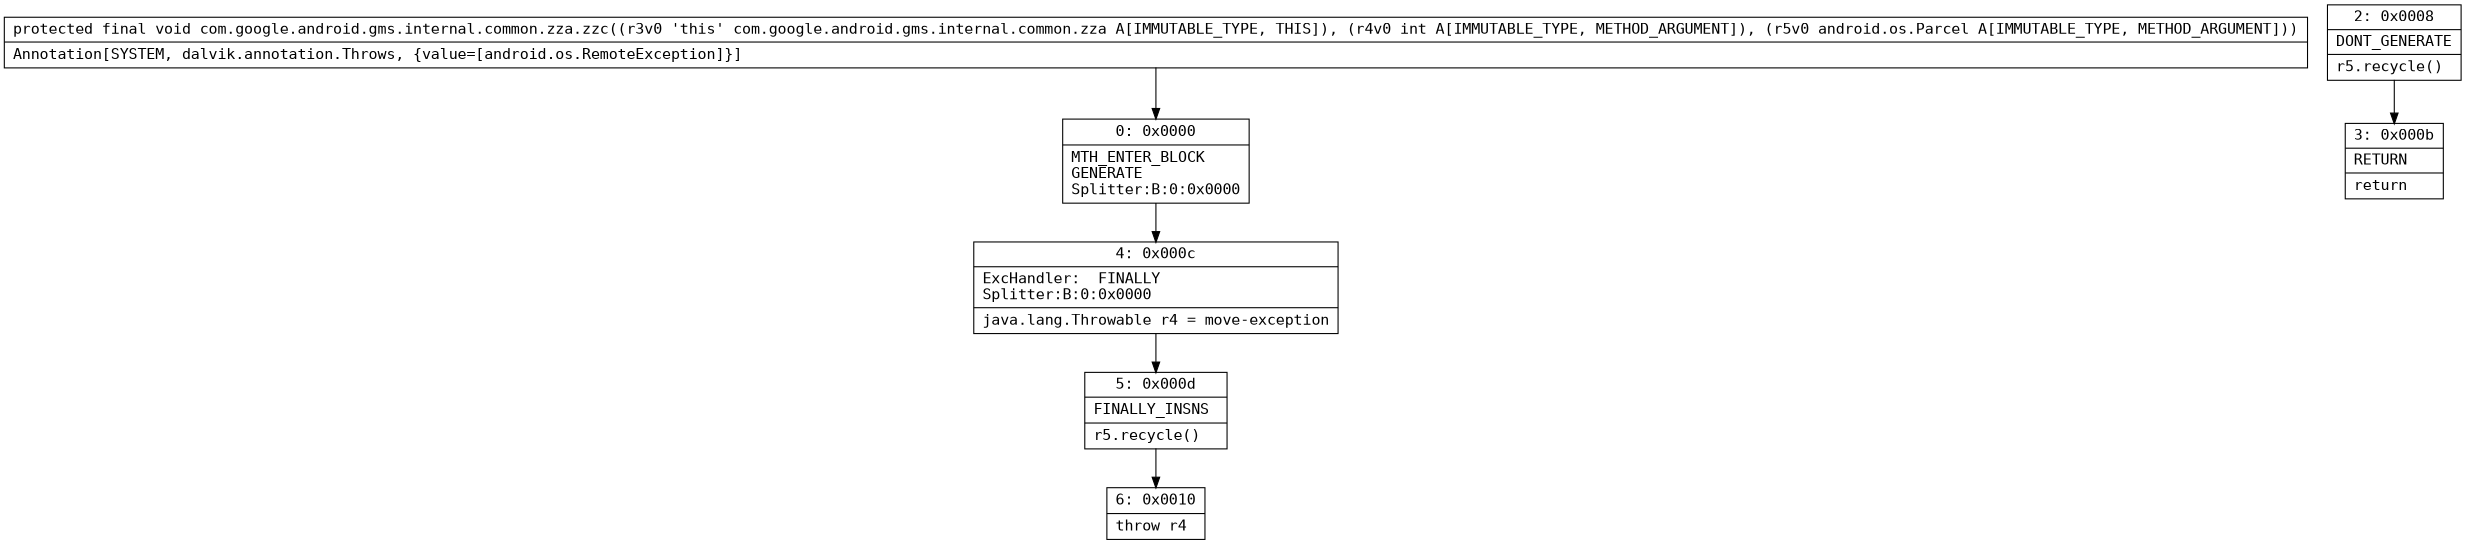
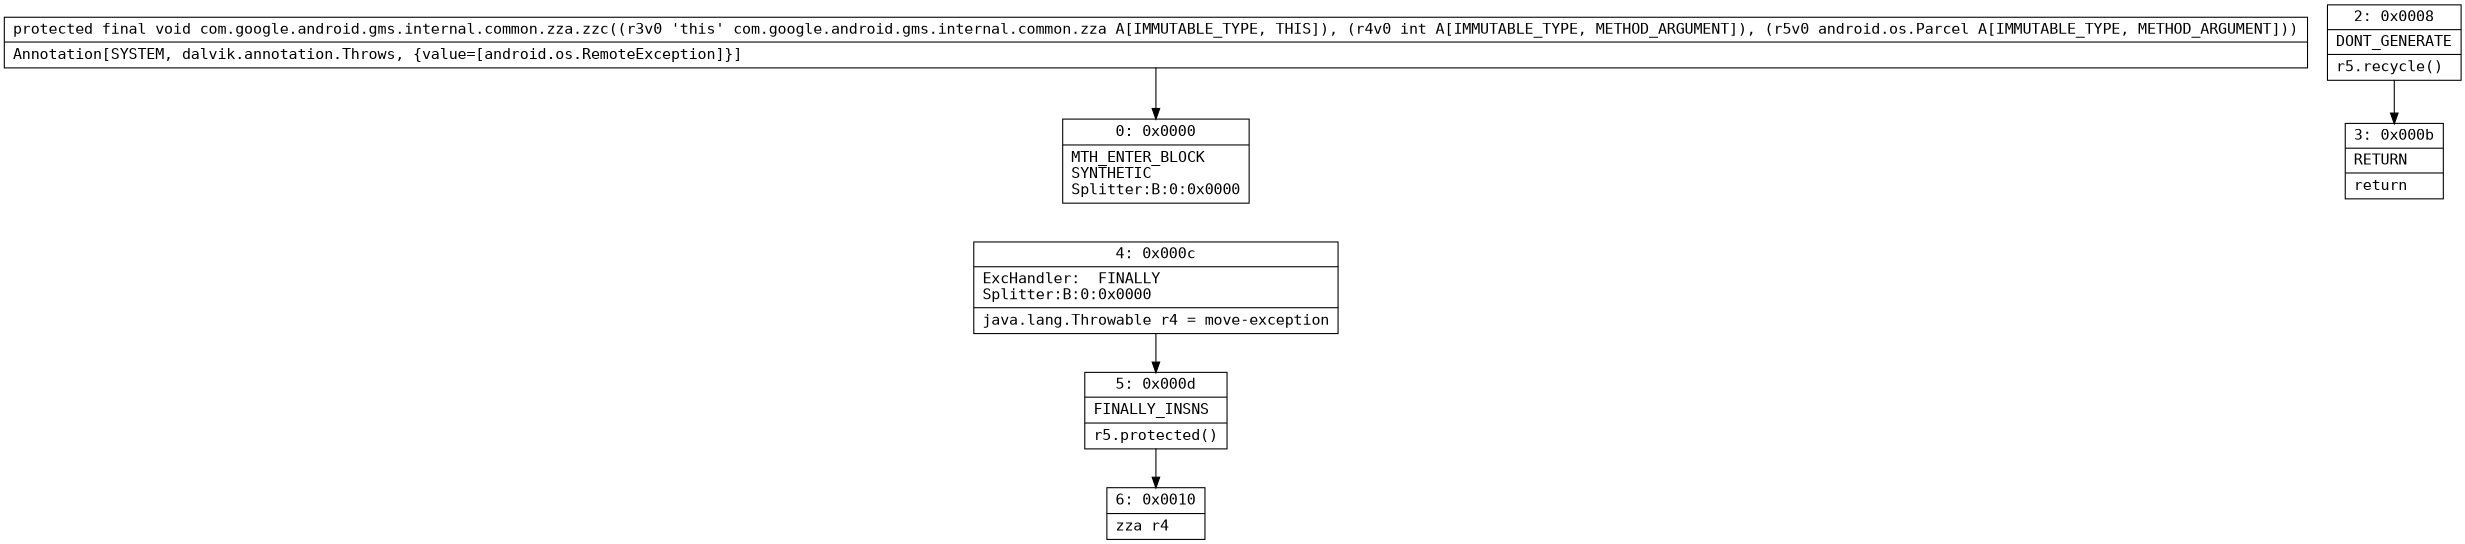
node "0: 0x0000": text "GENERATE" -> "SYNTHETIC"
edge "0: 0x0000" -> "4: 0x000c": removed
node "5: 0x000d": text "r5.recycle()" -> "r5.protected()"
node "6: 0x0010": text "throw r4" -> "zza r4"
